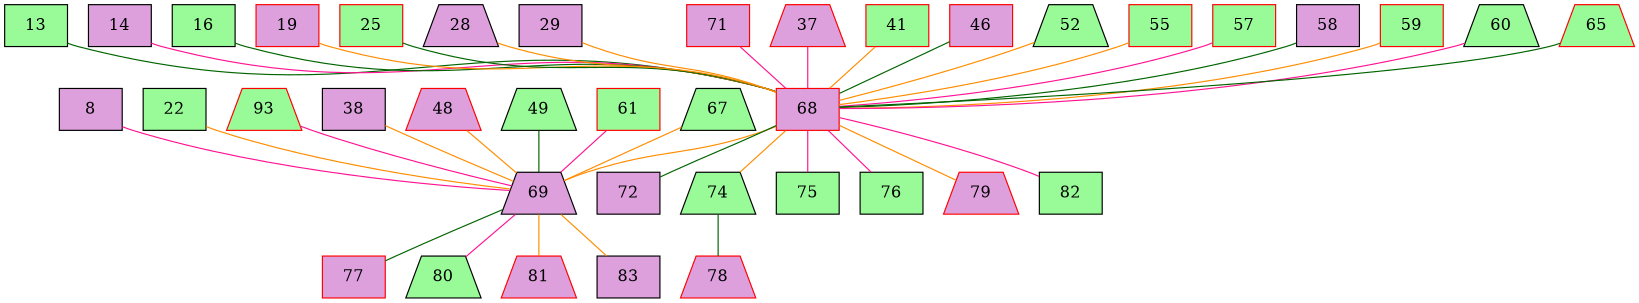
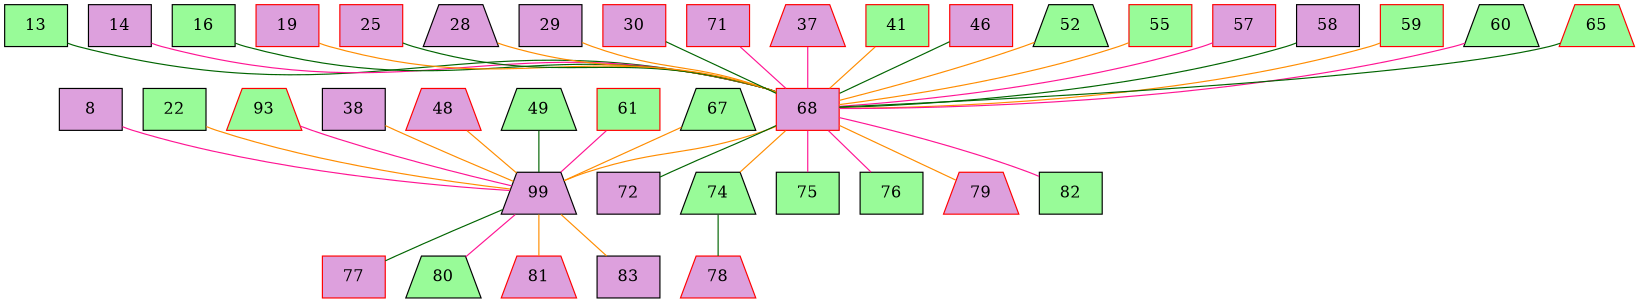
node "25": fillcolor palegreen -> plum
node "30": added
node "57": fillcolor palegreen -> plum
node "69": label "69" -> "99"
